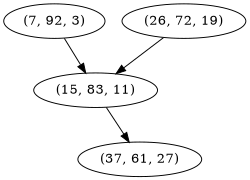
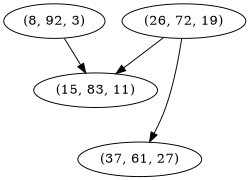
node "(7, 92, 3)": label "(7, 92, 3)" -> "(8, 92, 3)"
edge "(15, 83, 11)" -> "(37, 61, 27)": now "(26, 72, 19)" -> "(37, 61, 27)"
